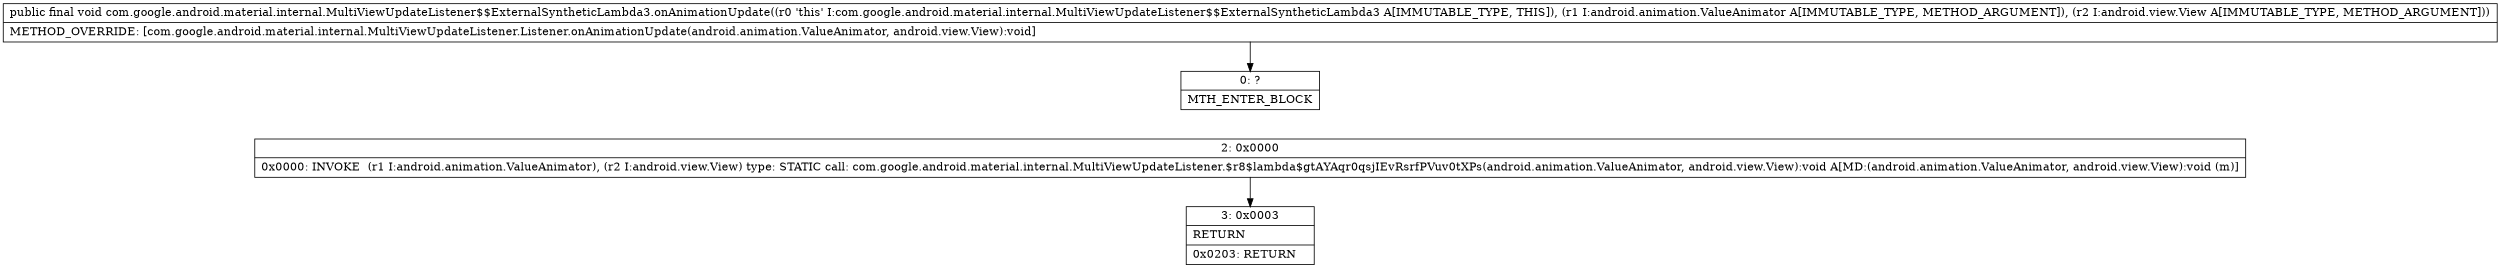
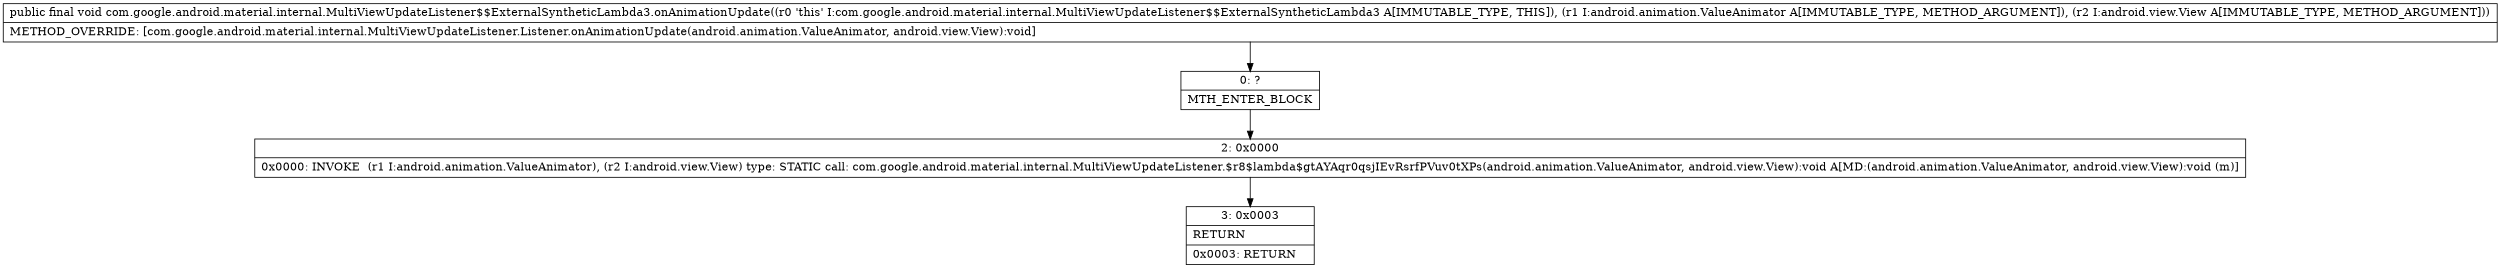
edge "0: ?" -> "2: 0x0000": added
node "3: 0x0003": text "0x0203: RETURN" -> "0x0003: RETURN"
